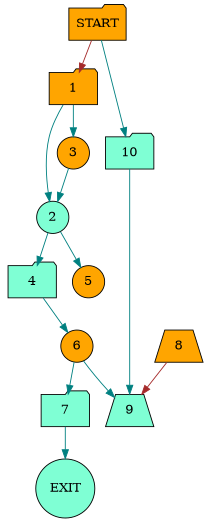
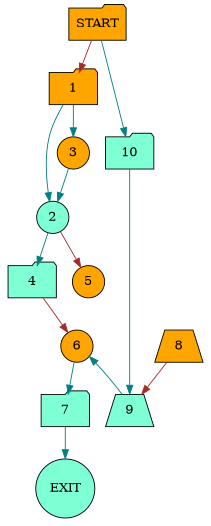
edge "2" -> "5": color teal -> brown
edge "4" -> "6": color teal -> brown
edge "6" -> "9": reversed
